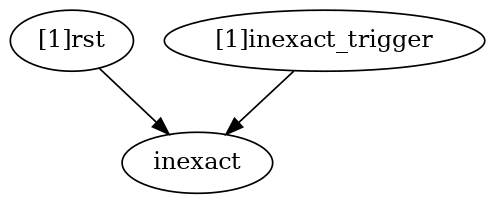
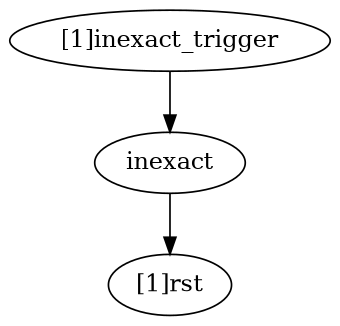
edge "[1]rst" -> "inexact": reversed
